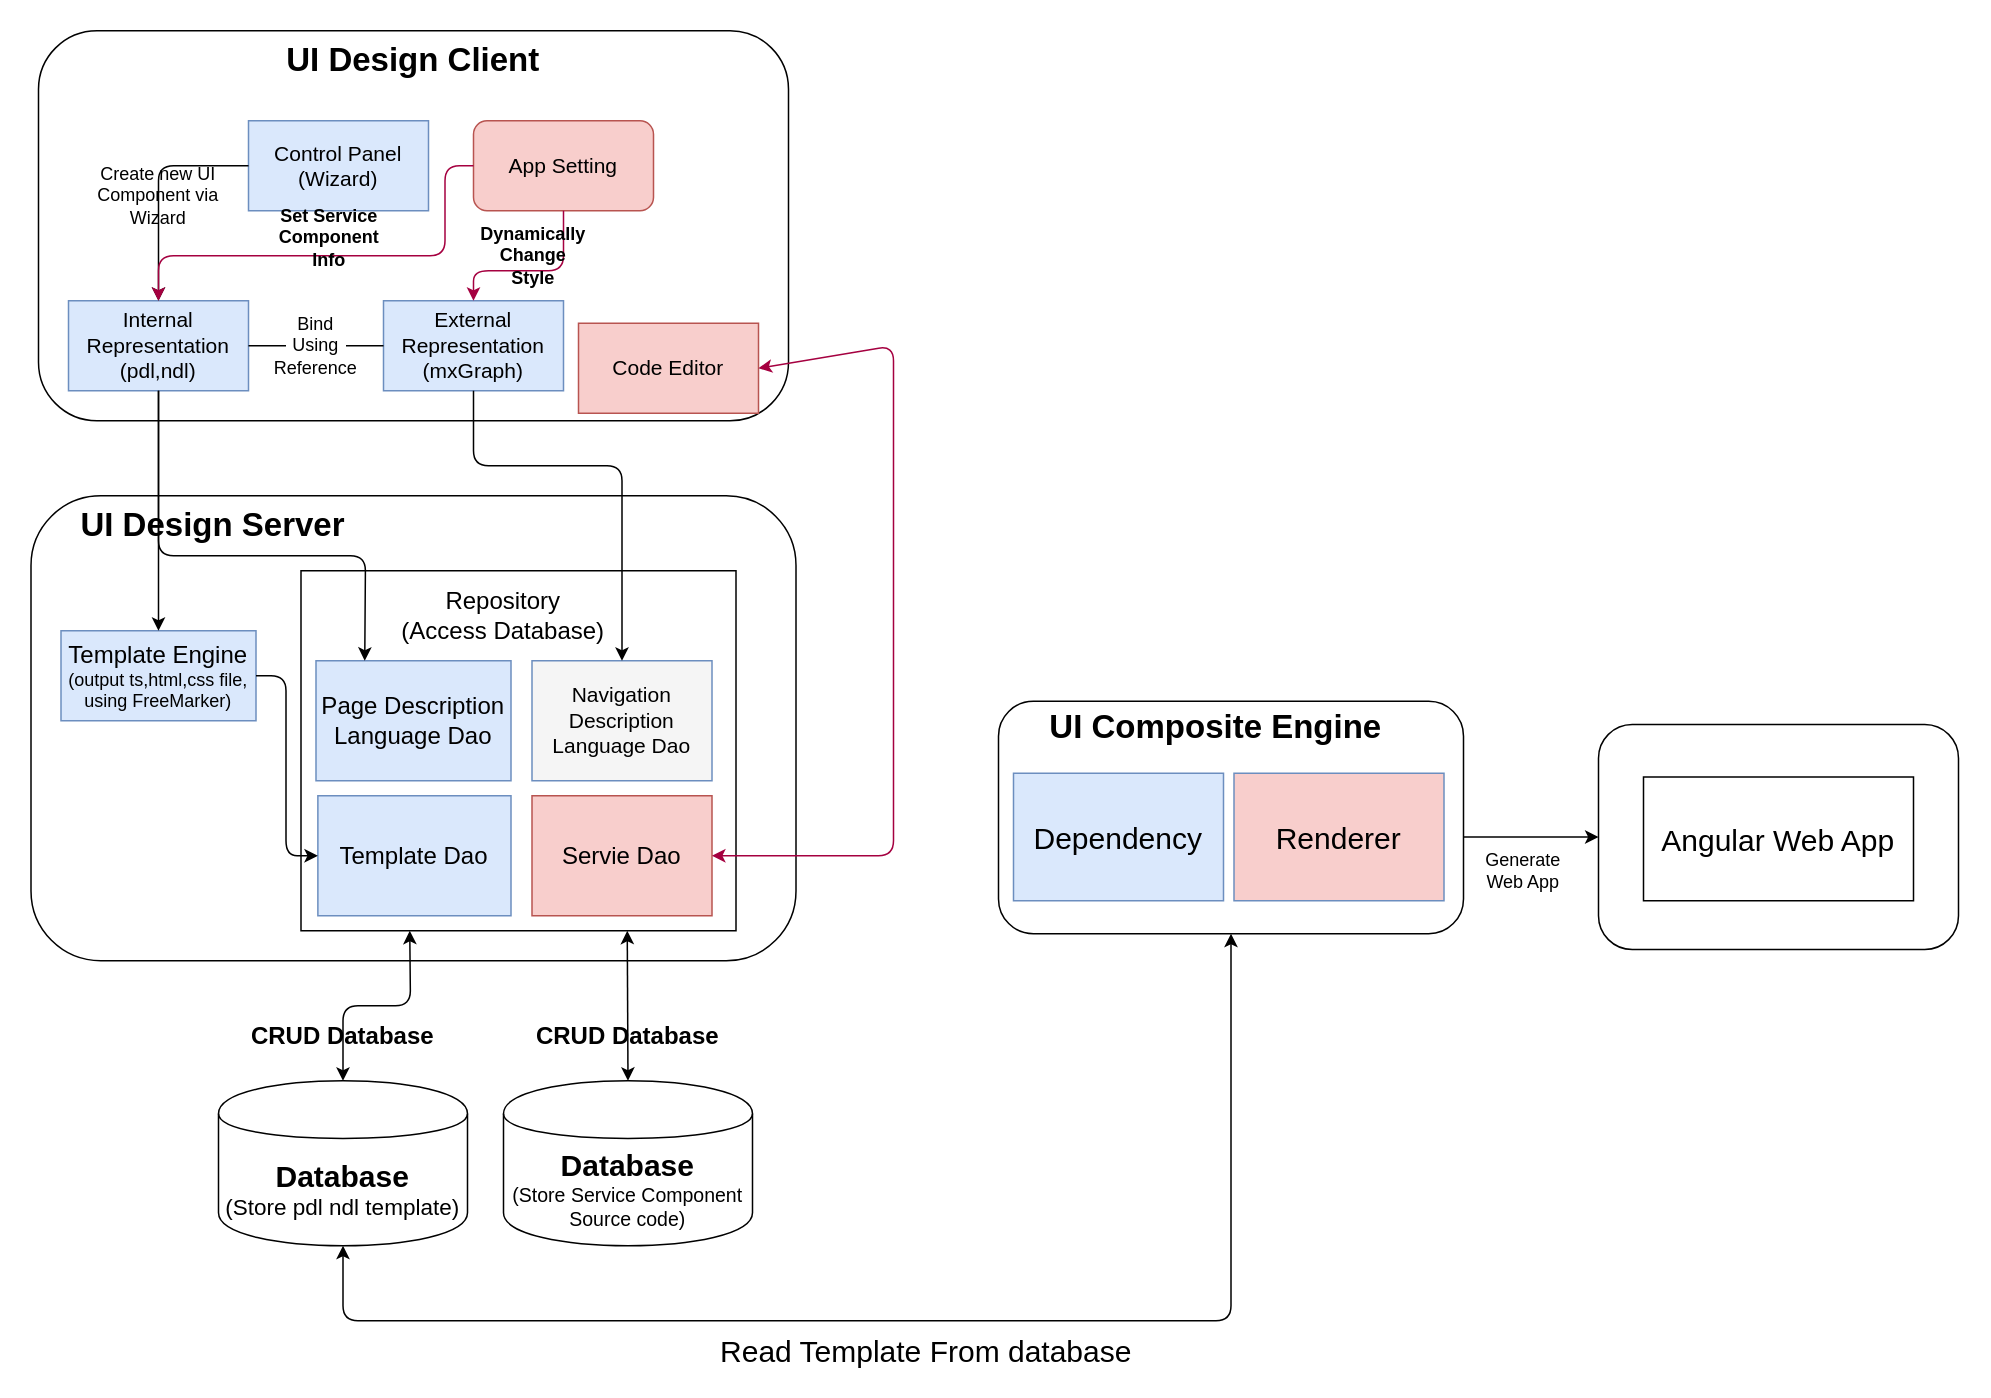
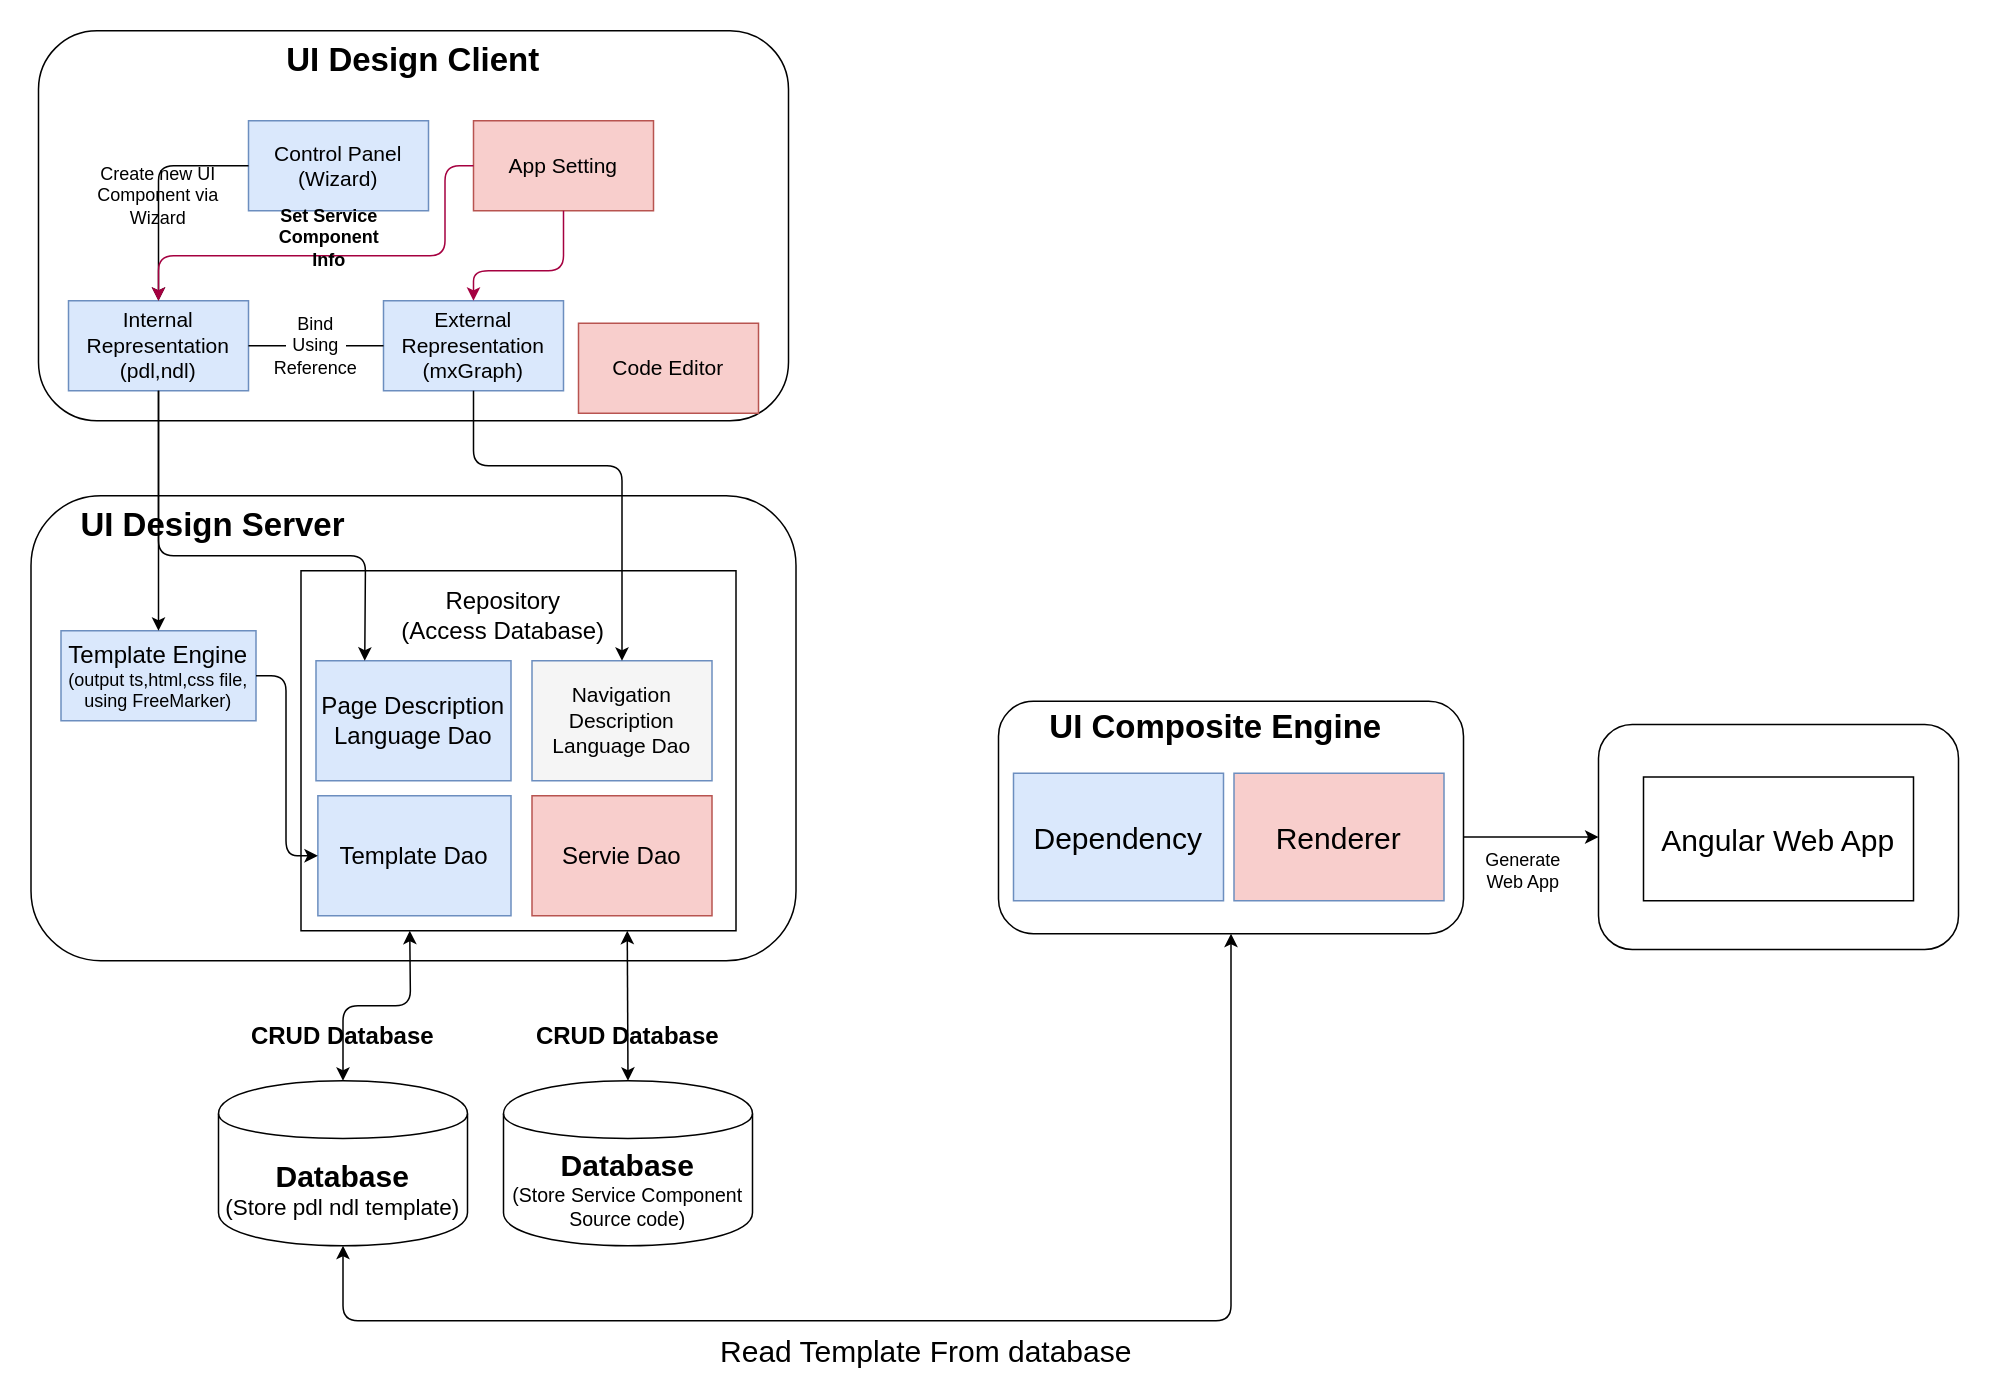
node "App Setting": shape rounded rectangle -> rectangle
node "Dynamically Change Style": removed
edge "Code Editor" -- "Servie Dao": removed
